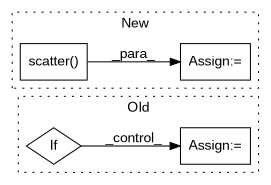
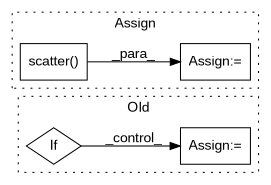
cluster "New": label "New" -> "Assign"
